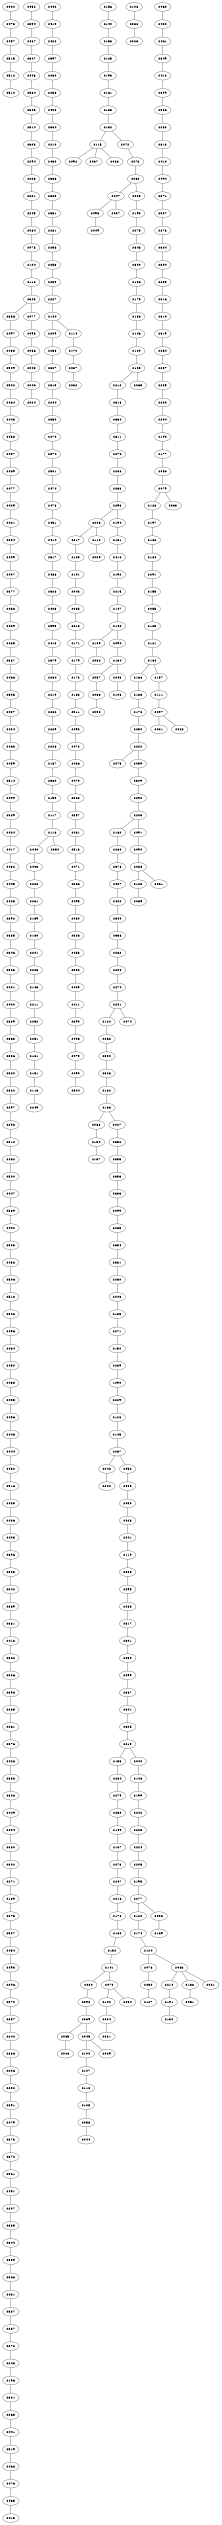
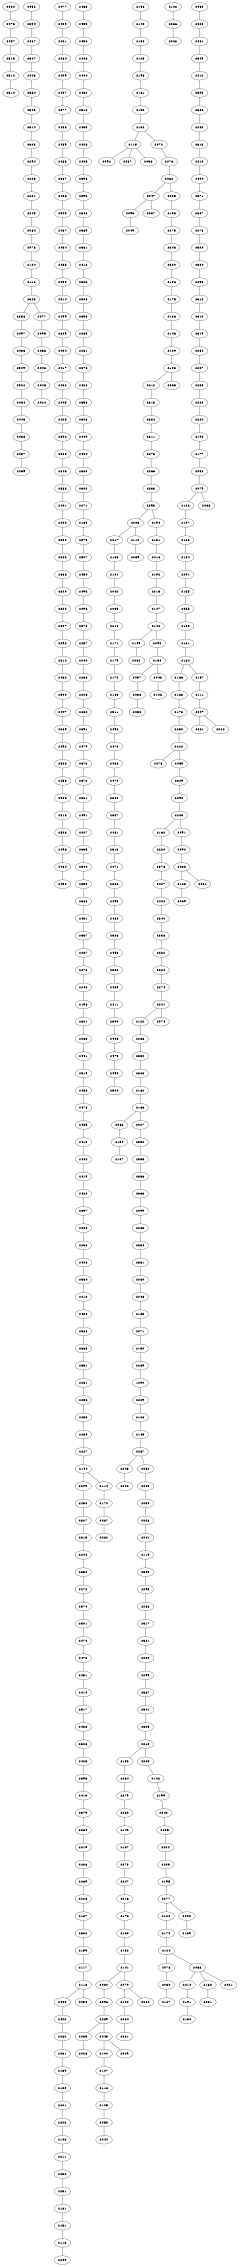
edge "2469" -- "2477": removed
edge "2415" -- "2442": added
edge "2450" -- "2483": removed
